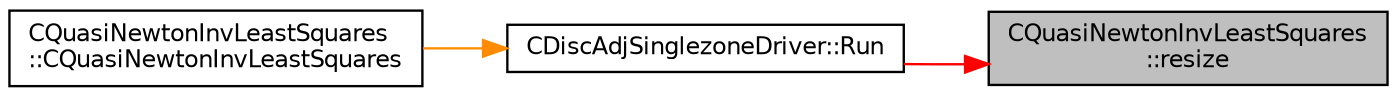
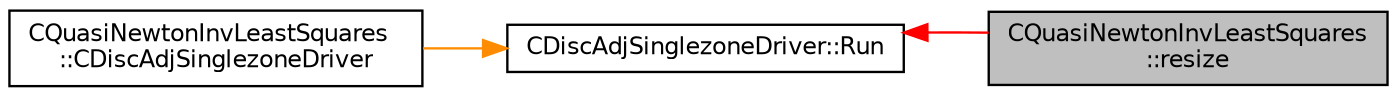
node "CQuasiNewtonInvLeastSquares ::CQuasiNewtonInvLeastSquares": label "CQuasiNewtonInvLeastSquares ::CQuasiNewtonInvLeastSquares" -> "CQuasiNewtonInvLeastSquares ::CDiscAdjSinglezoneDriver"
edge "CDiscAdjSinglezoneDriver::Run" -> "CQuasiNewtonInvLeastSquares ::resize": reversed
